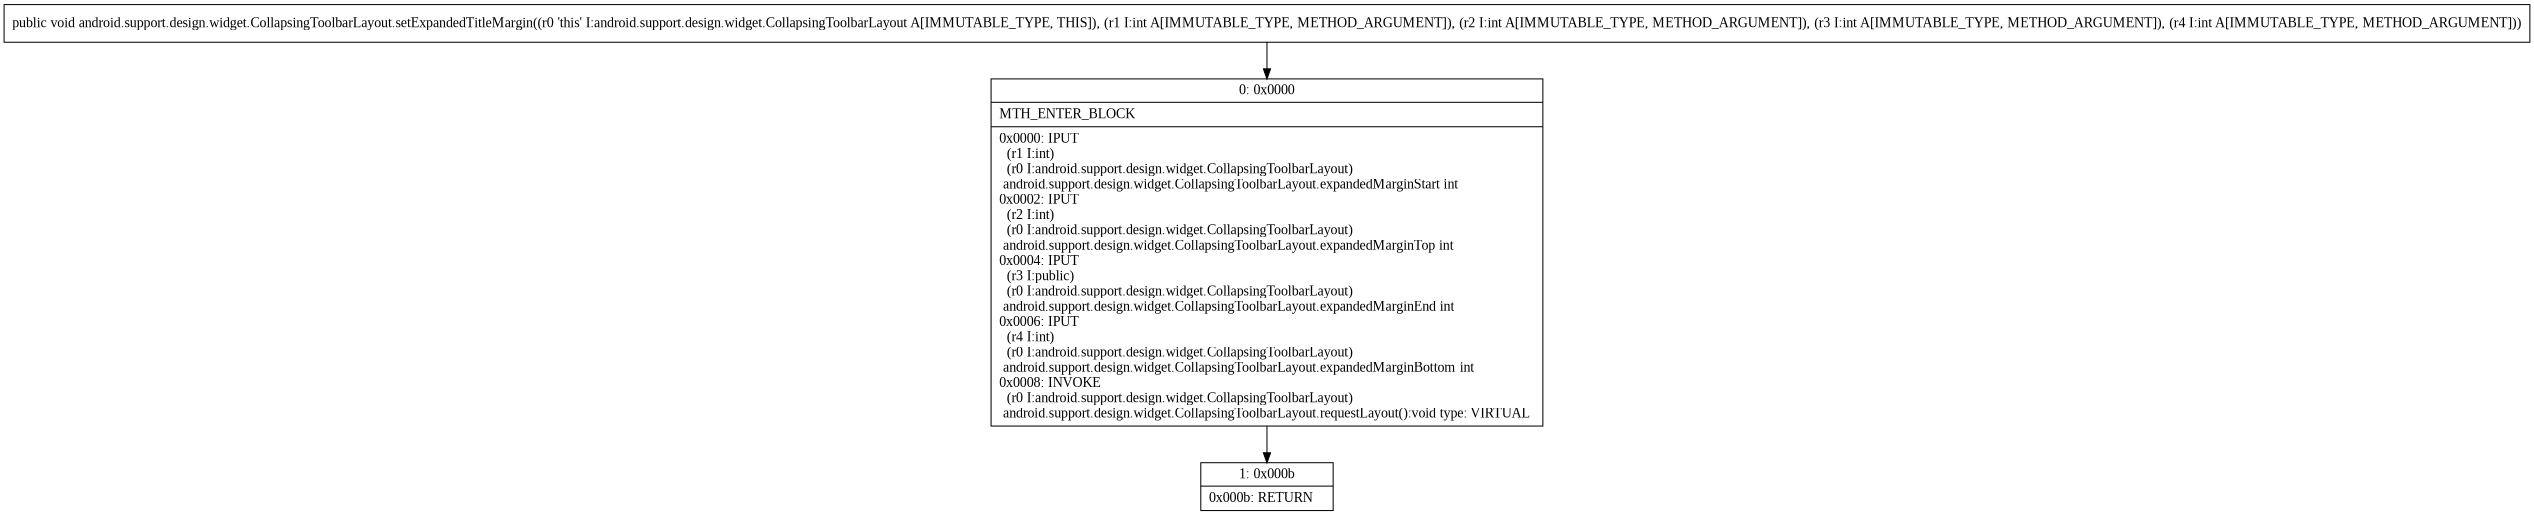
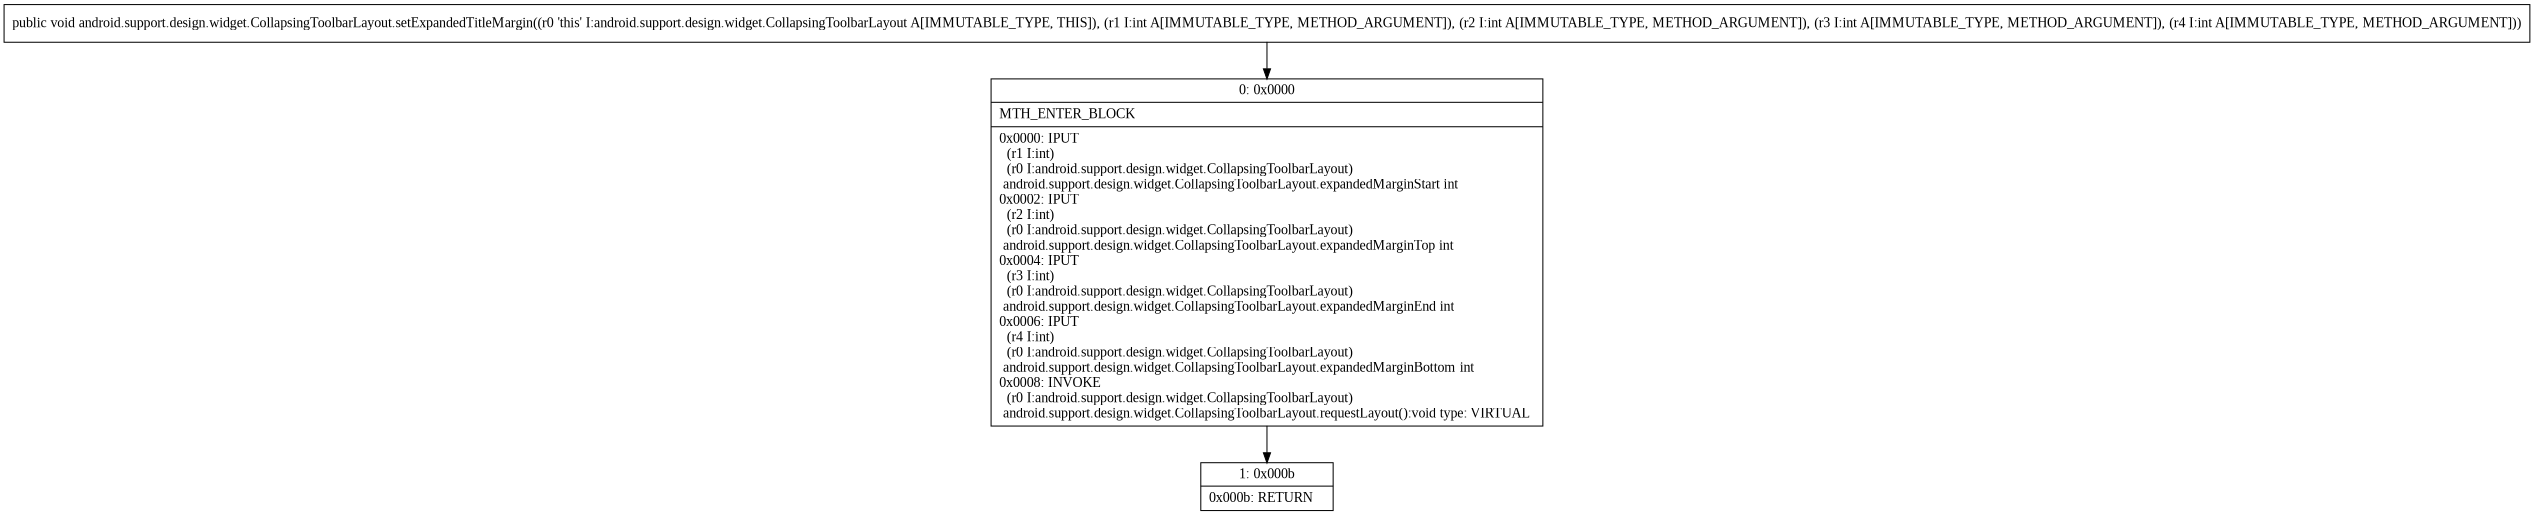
node "0: 0x0000": text "(r3 I:public)" -> "(r3 I:int)"
